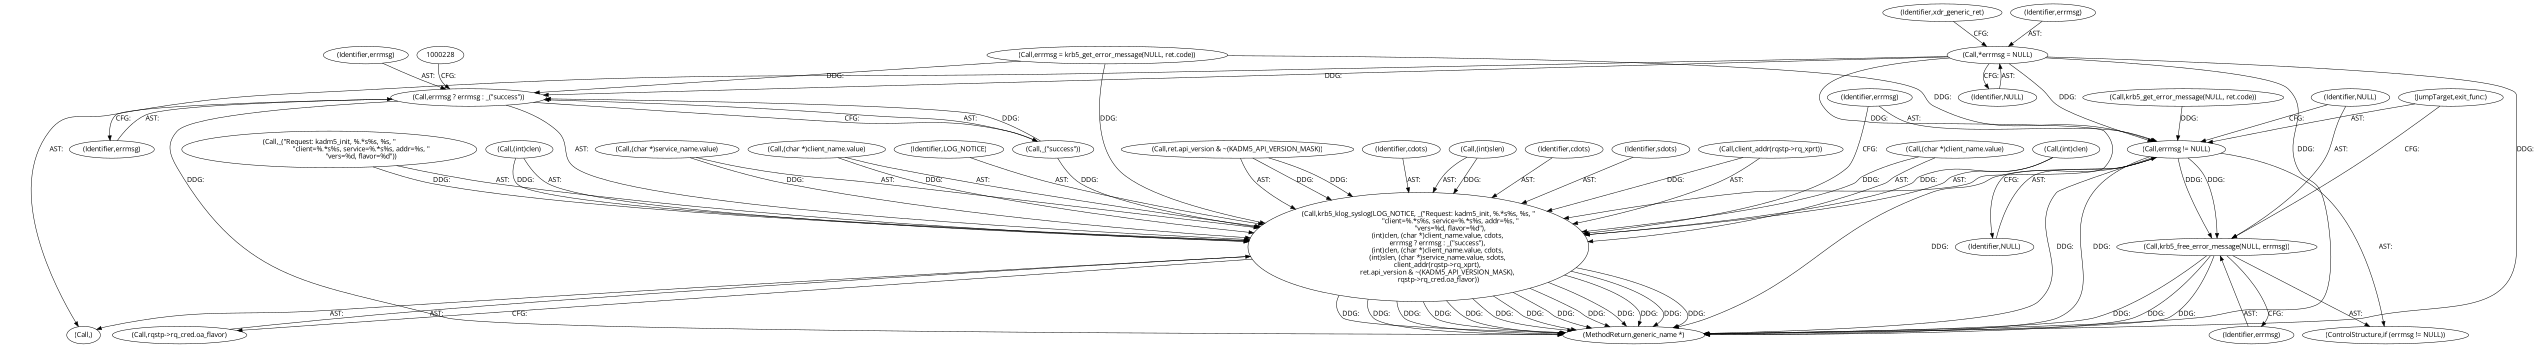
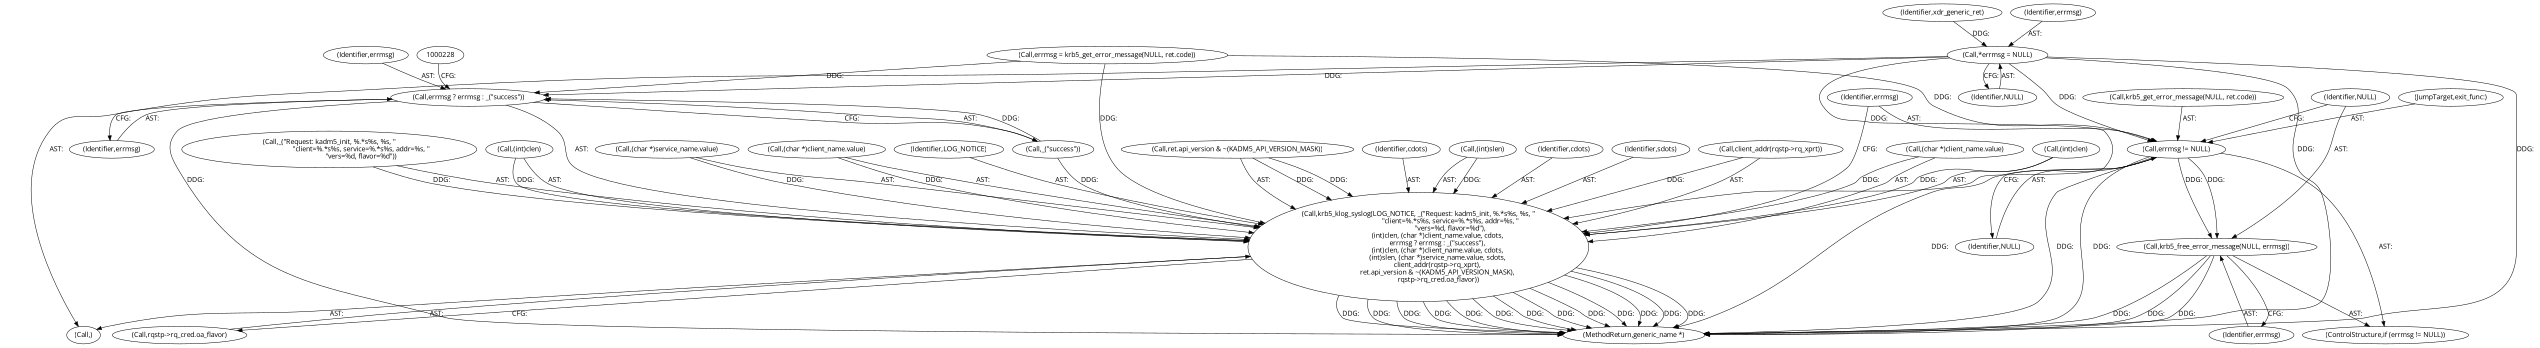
edge "(Identifier,xdr_generic_ret)" -> "(Call,*errmsg = NULL)": label "CFG: " -> "DDG: "
edge "(Call,krb5_get_error_message(NULL, ret.code))" -> "(Call,errmsg != NULL)": label "DDG: " -> "AST: "
edge "(JumpTarget,exit_func:)" -> "(Call,krb5_free_error_message(NULL, errmsg))": removed, label "CFG:"
